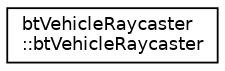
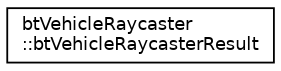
node "btVehicleRaycaster ::btVehicleRaycaster": label "btVehicleRaycaster ::btVehicleRaycaster" -> "btVehicleRaycaster ::btVehicleRaycasterResult"
